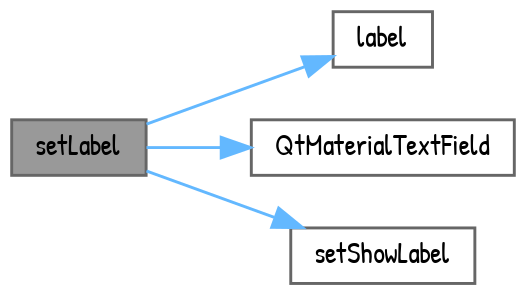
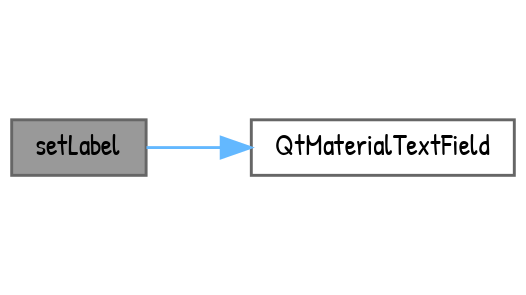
node "label": removed
node "setShowLabel": removed
